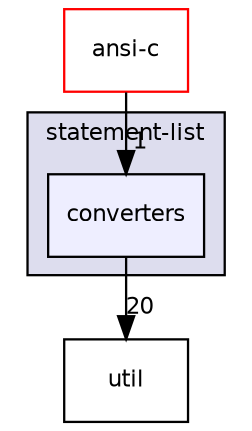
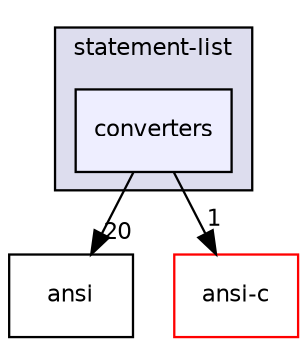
edge "ansi-c" -> "converters": reversed
node "util": label "util" -> "ansi"
